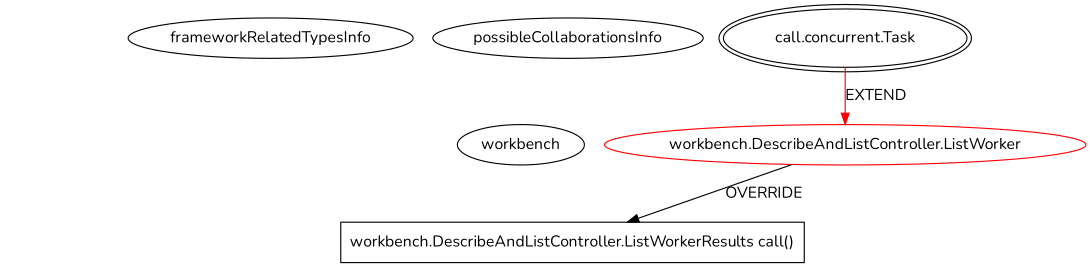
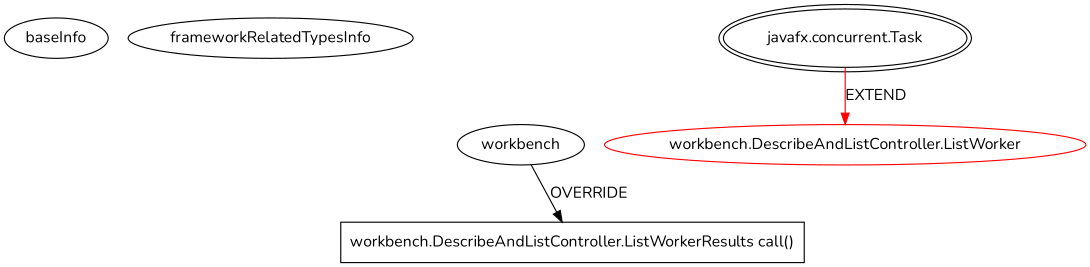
node "baseInfo": added
node "possibleCollaborationsInfo": removed
node "call.concurrent.Task": label "call.concurrent.Task" -> "javafx.concurrent.Task"
edge "workbench.DescribeAndListController.ListWorker" -> "workbench.DescribeAndListController.ListWorkerResults call()": now "workbench" -> "workbench.DescribeAndListController.ListWorkerResults call()"
